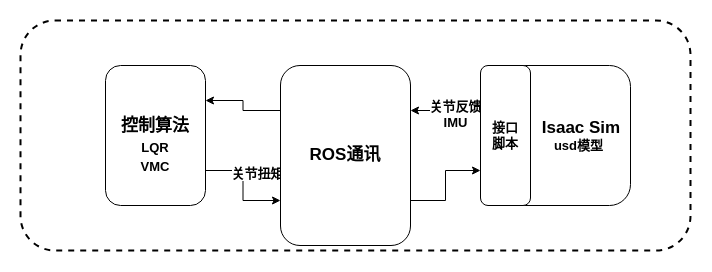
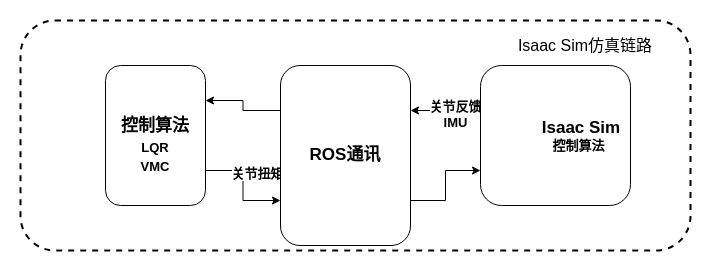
node "Isaac Sim仿真链路": added
node "接口 脚本": removed
node "Isaac Sim usd模型": label "Isaac Sim usd模型" -> "Isaac Sim 控制算法"
